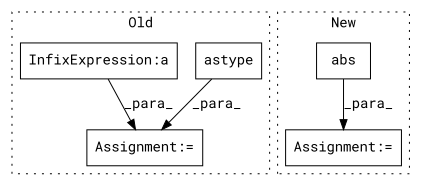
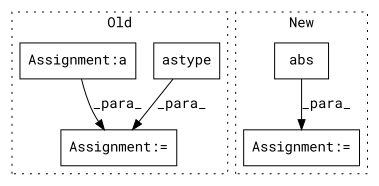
node "InfixExpression:a": label "InfixExpression:a" -> "Assignment:a"
